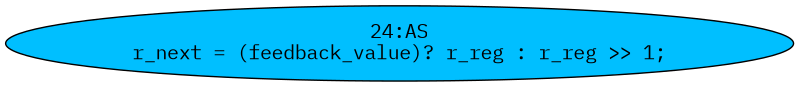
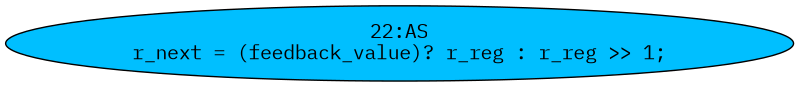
node "24:AS r_next = (feedback_value)? r_reg : r_reg >> 1;": label "24:AS r_next = (feedback_value)? r_reg : r_reg >> 1;" -> "22:AS r_next = (feedback_value)? r_reg : r_reg >> 1;"
